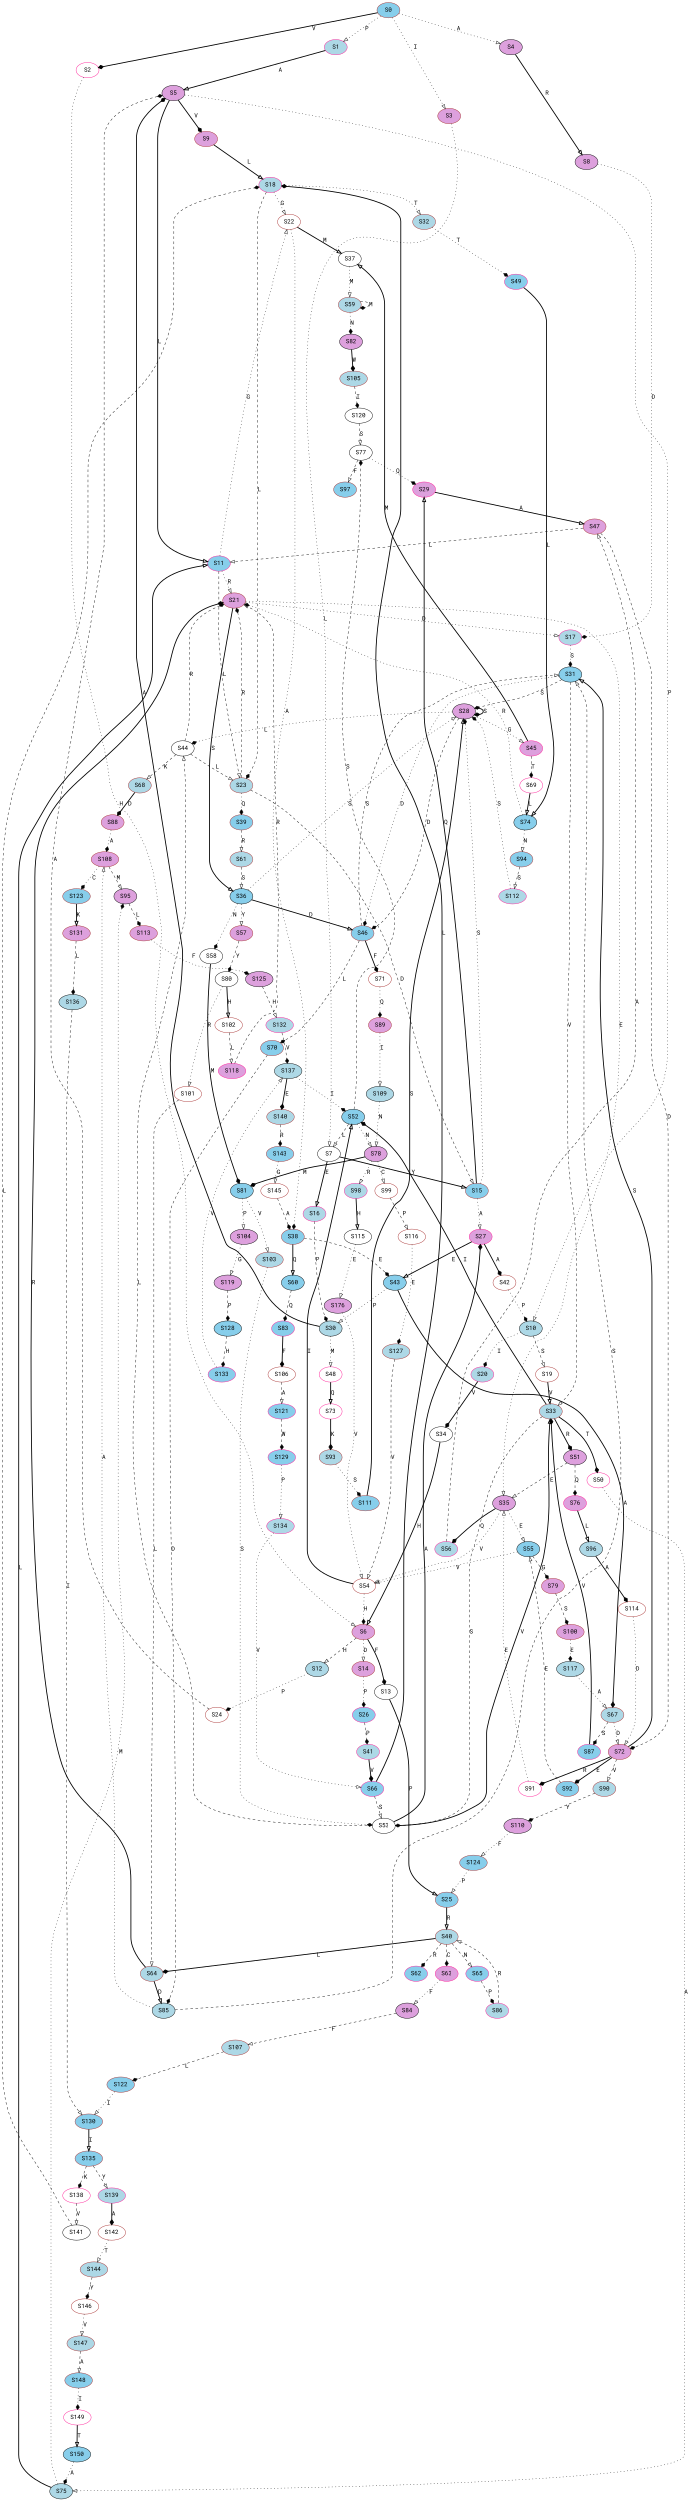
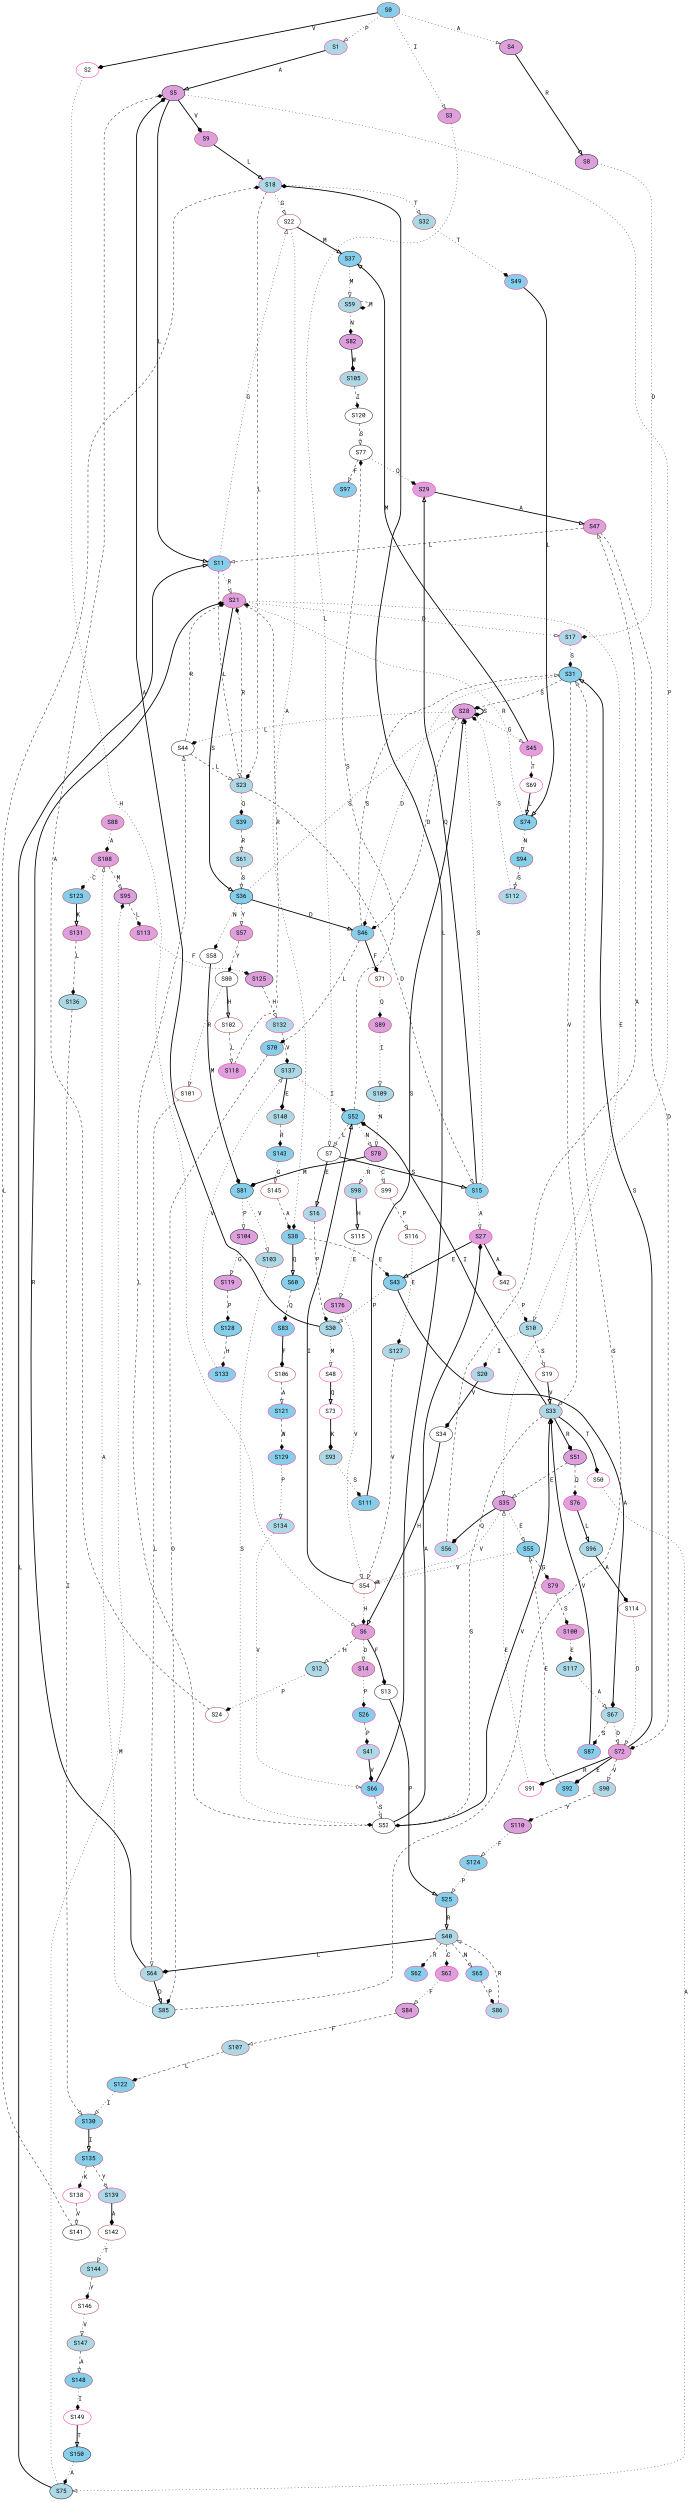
node "S37": fillcolor white -> skyblue
node "S68": removed
edge "S7" -> "S15": label "Y" -> "S"
